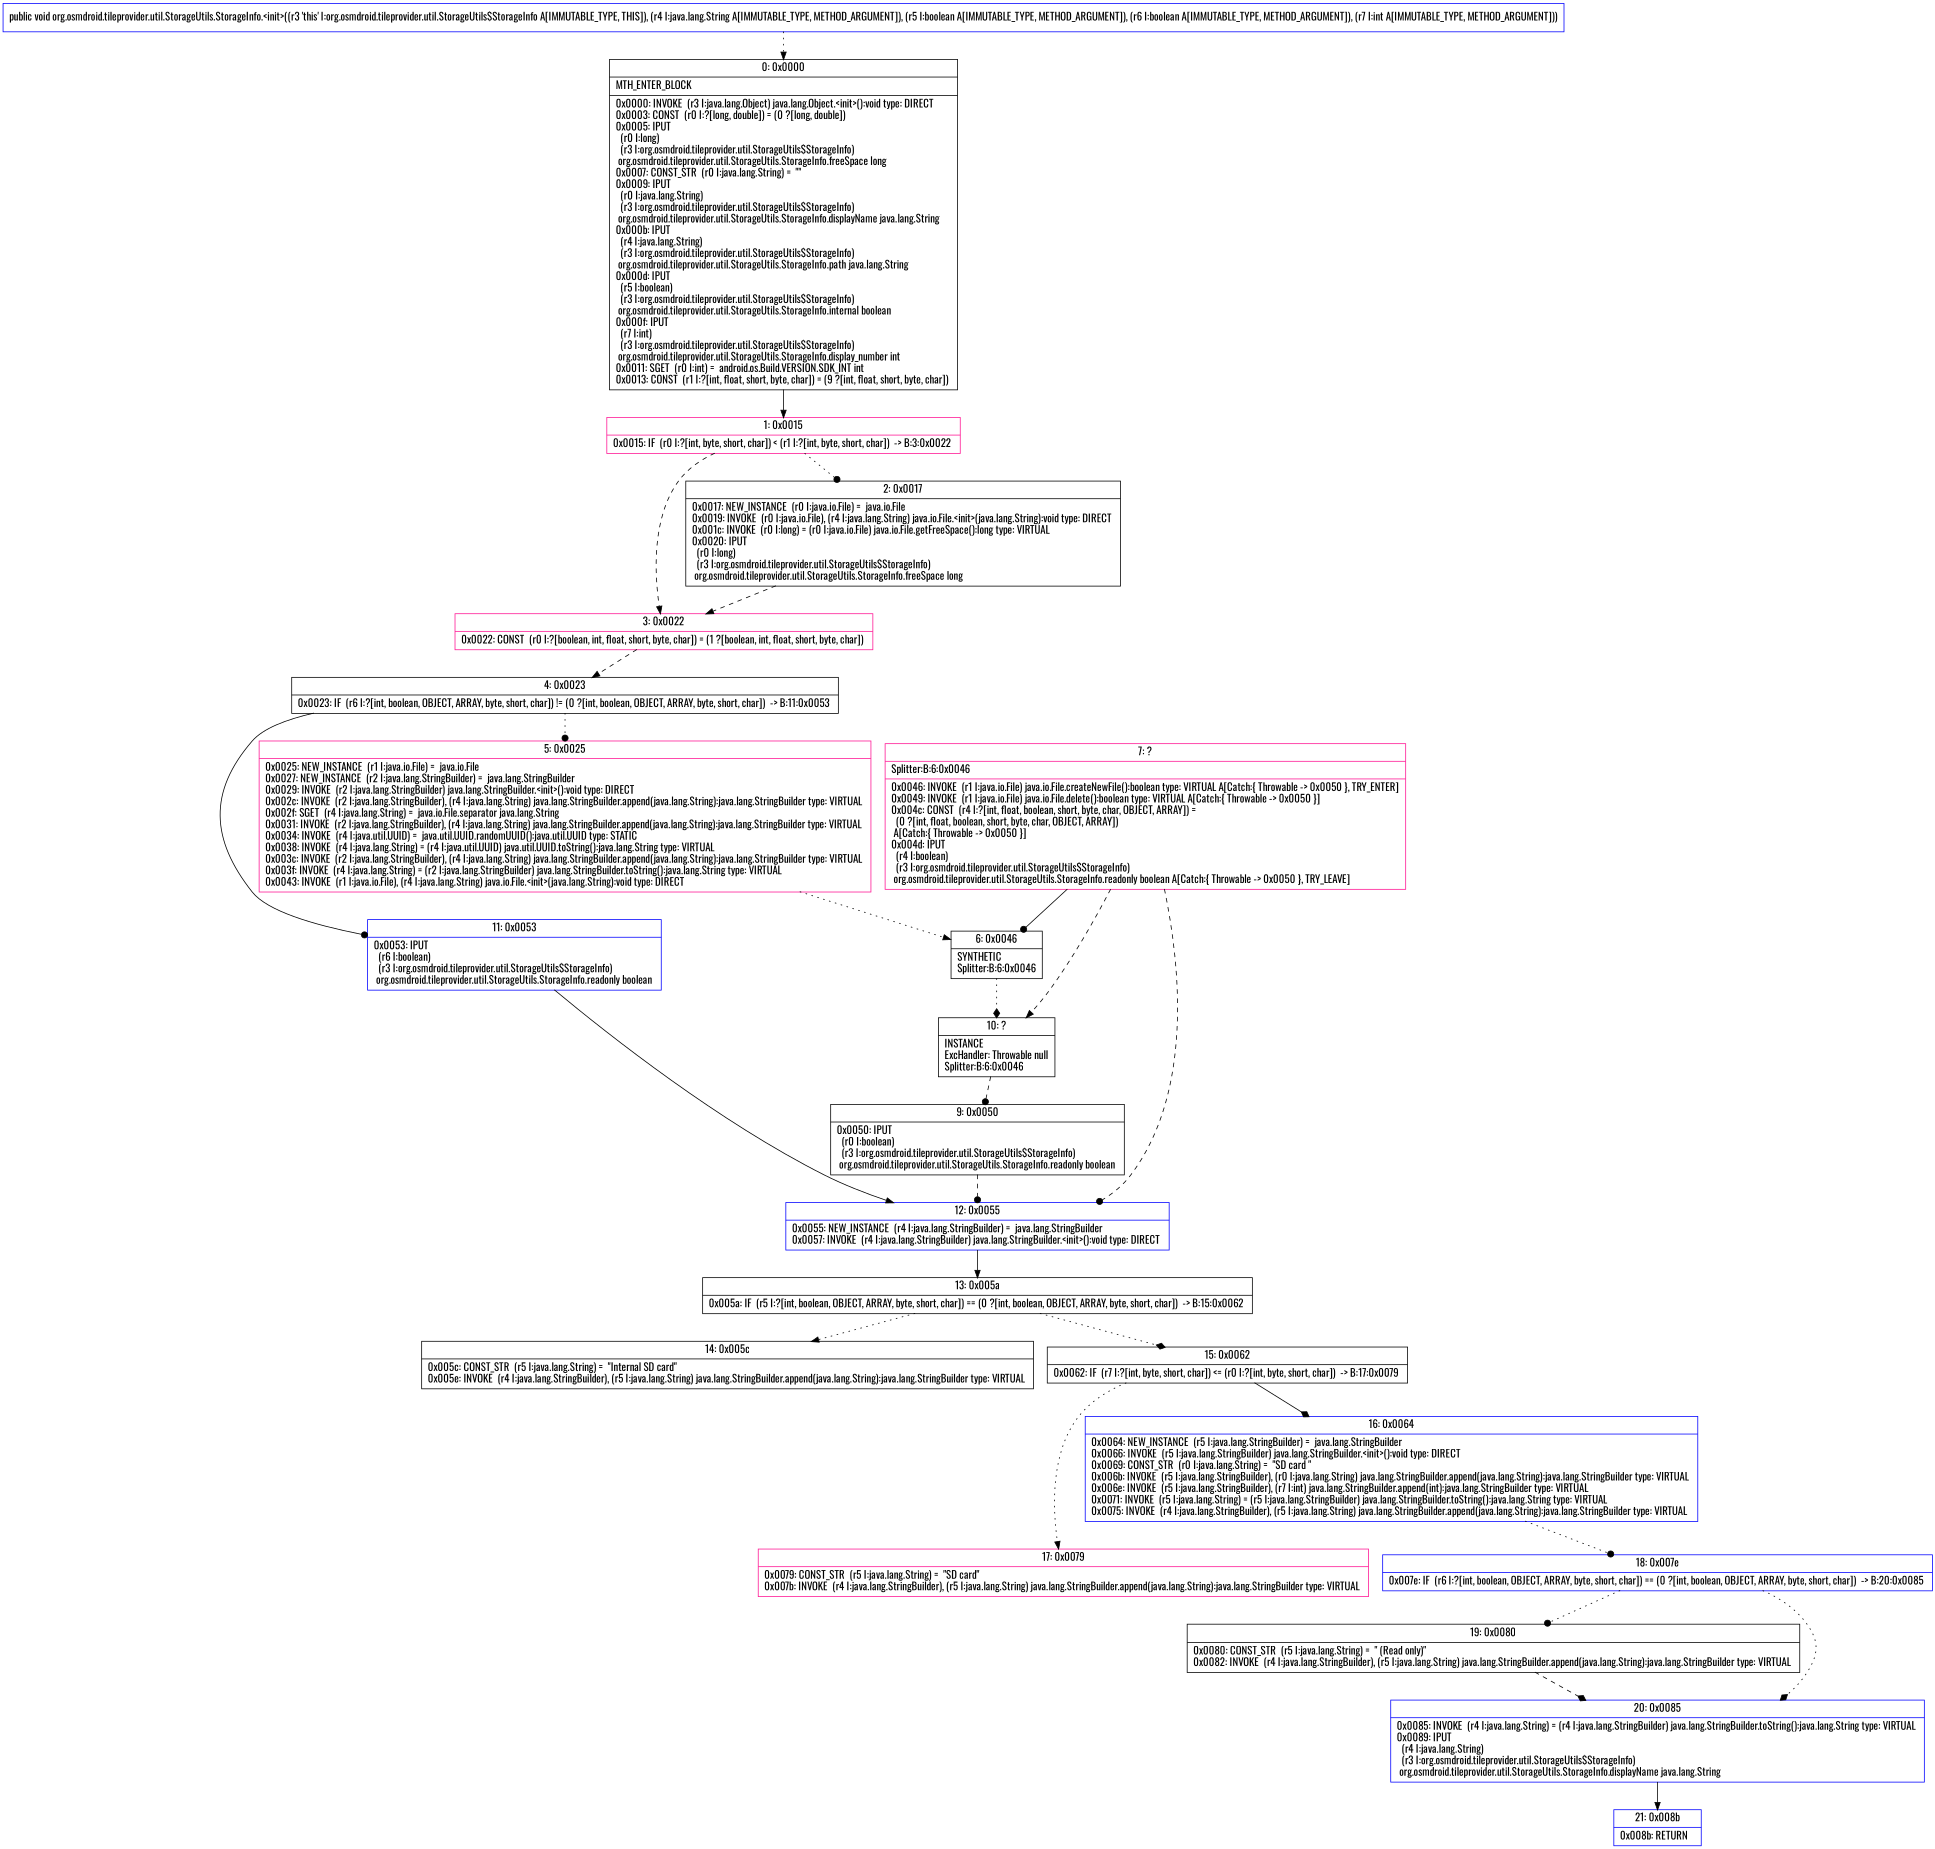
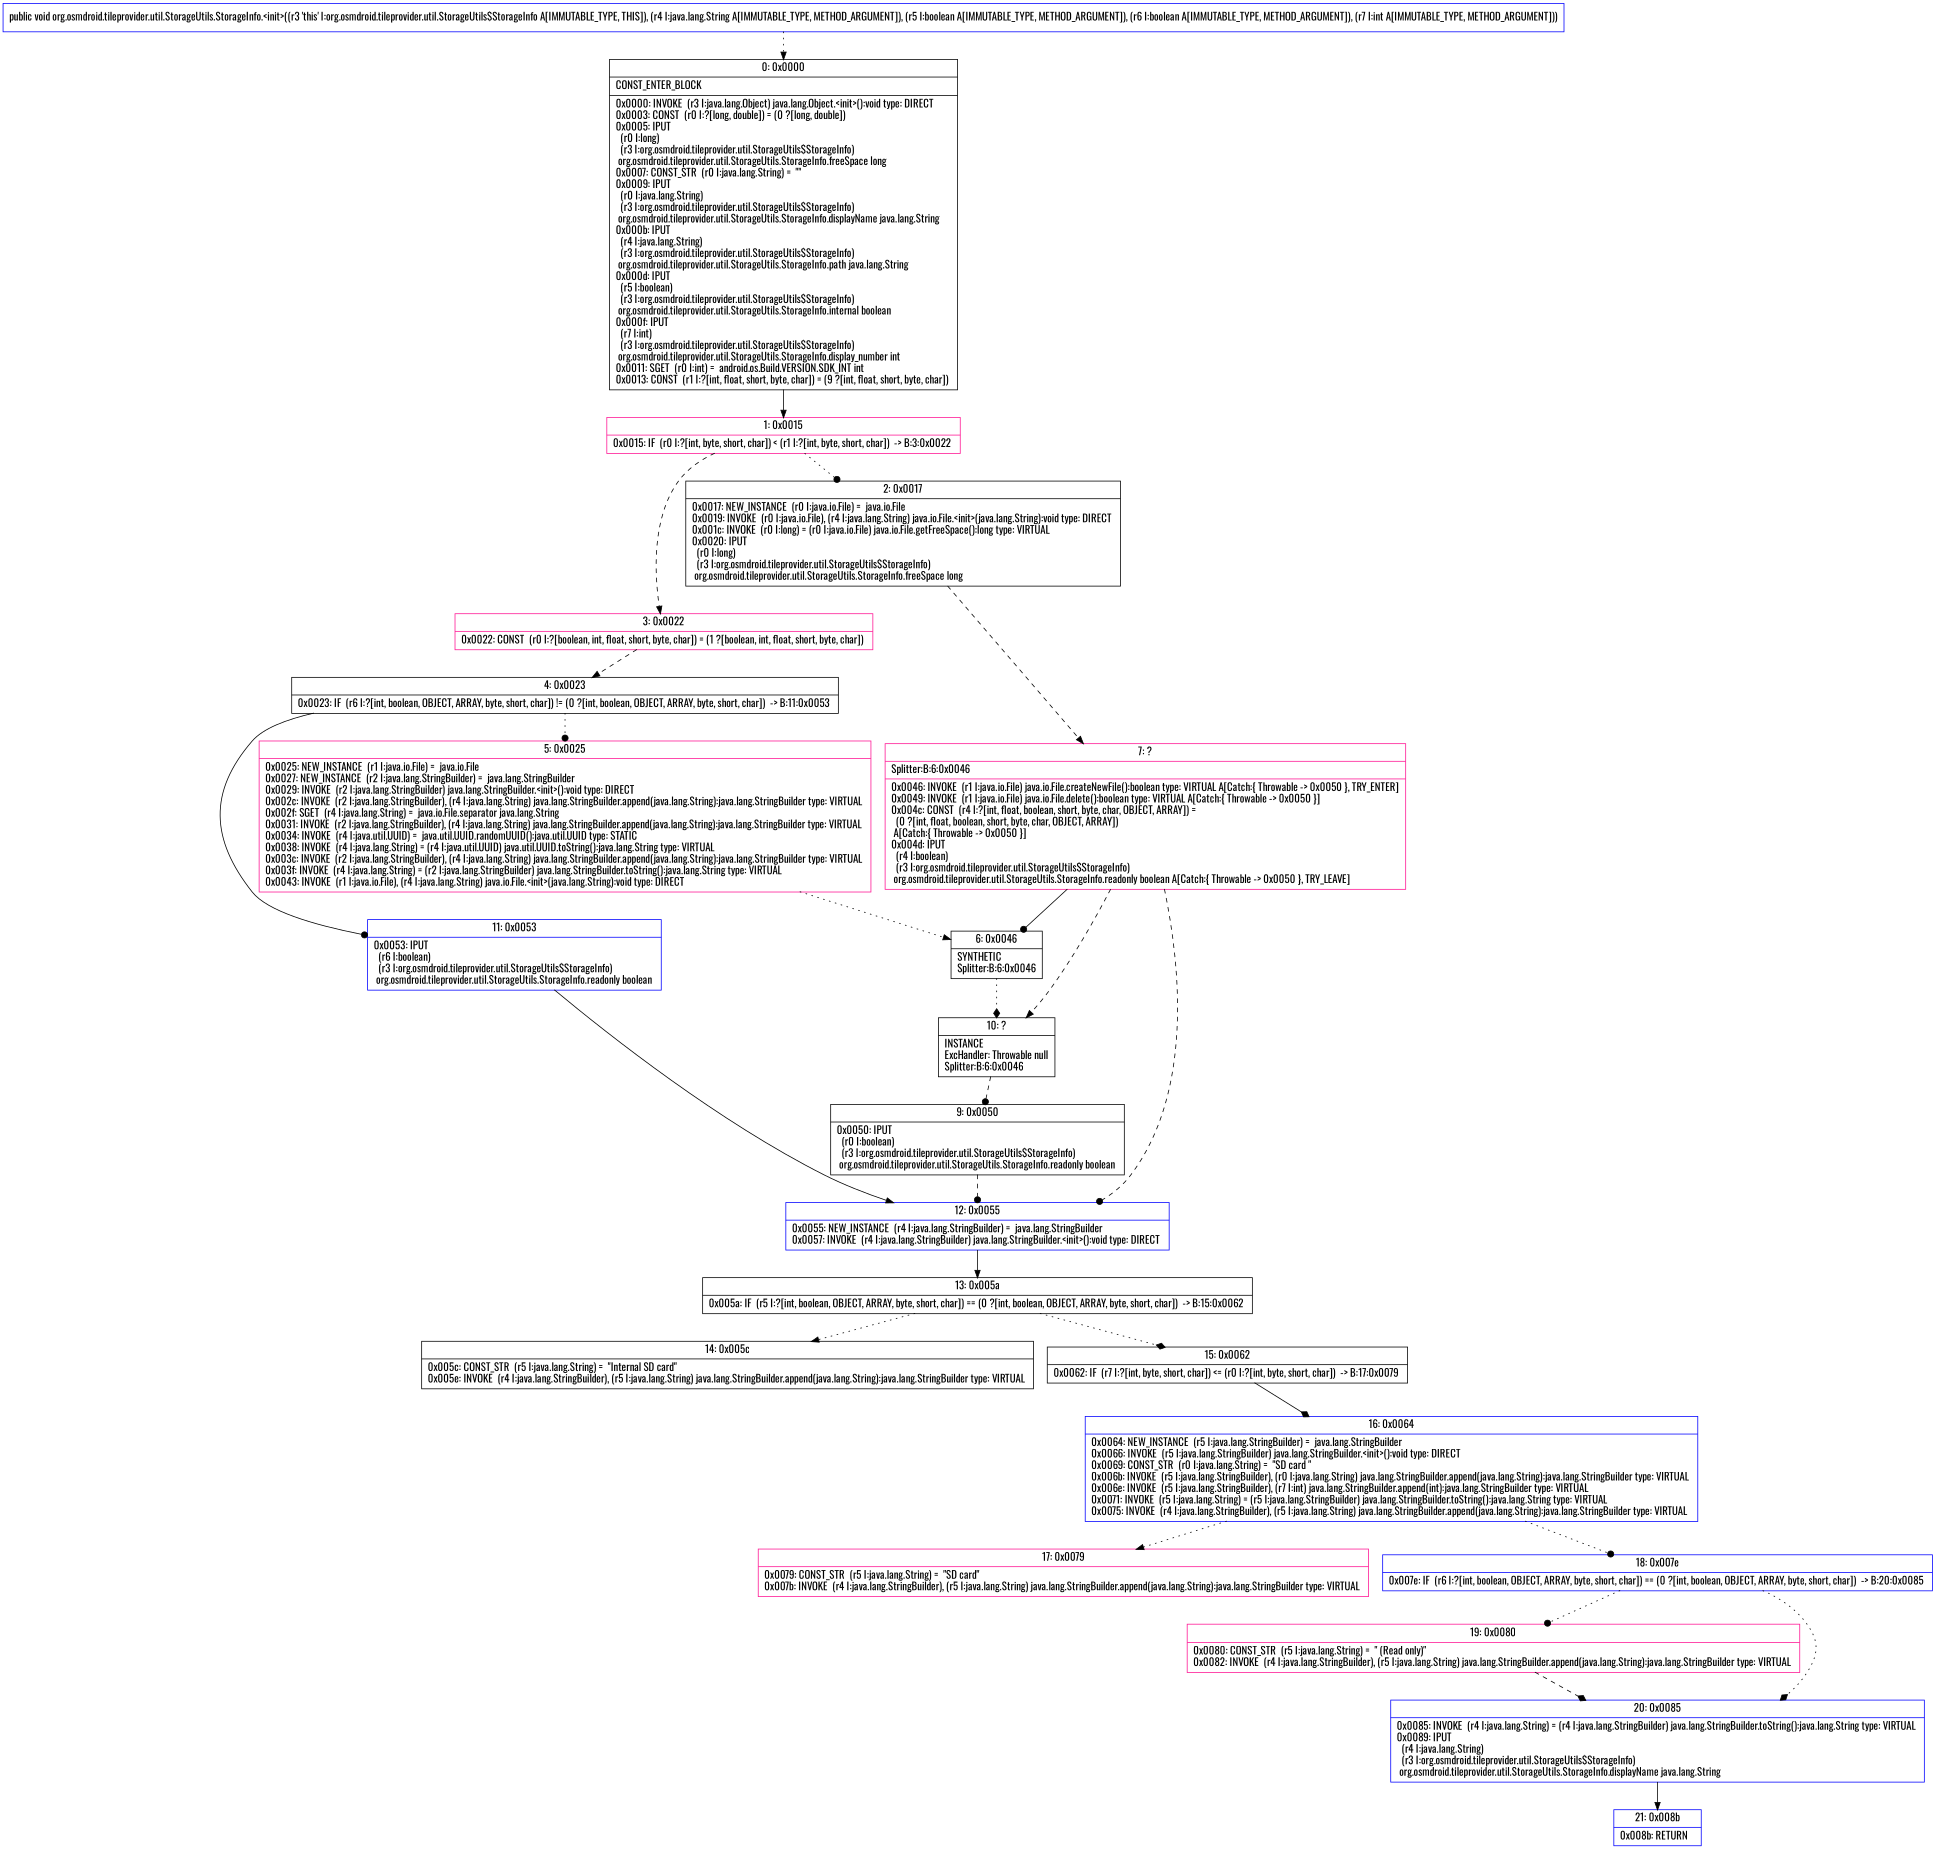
node "0: 0x0000": text "MTH_ENTER_BLOCK" -> "CONST_ENTER_BLOCK"
edge "2: 0x0017" -> "3: 0x0022": now "2: 0x0017" -> "7: ?"
edge "15: 0x0062" -> "17: 0x0079": now "16: 0x0064" -> "17: 0x0079"
node "19: 0x0080": color black -> deeppink
